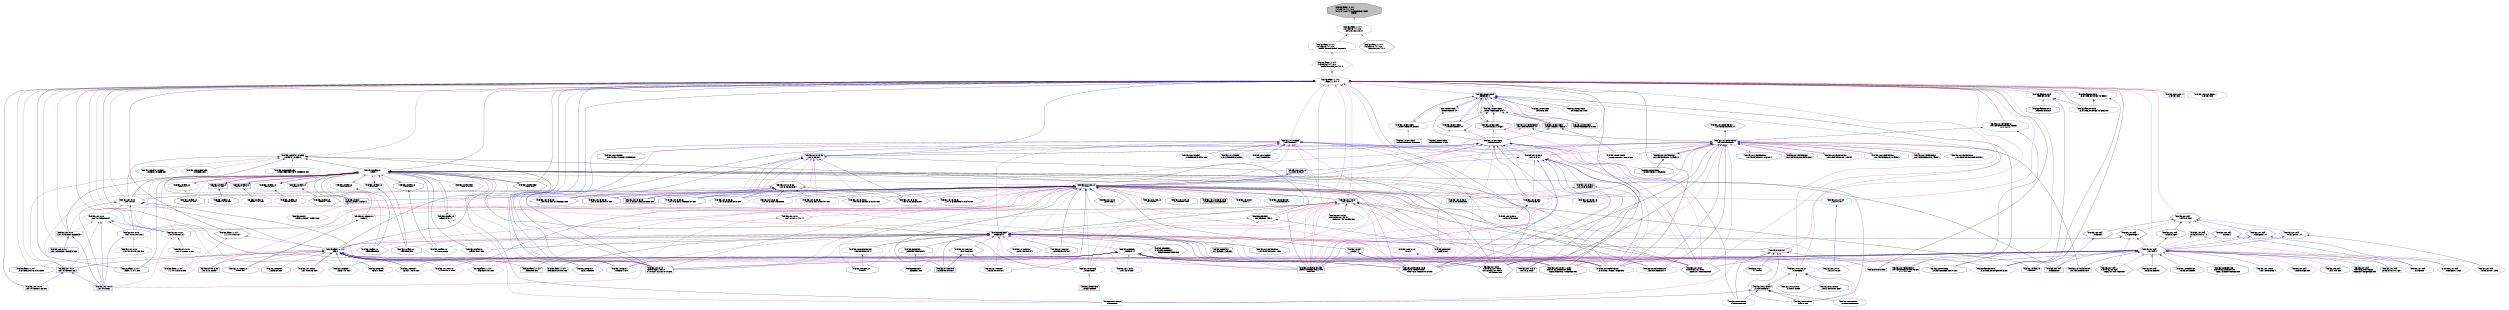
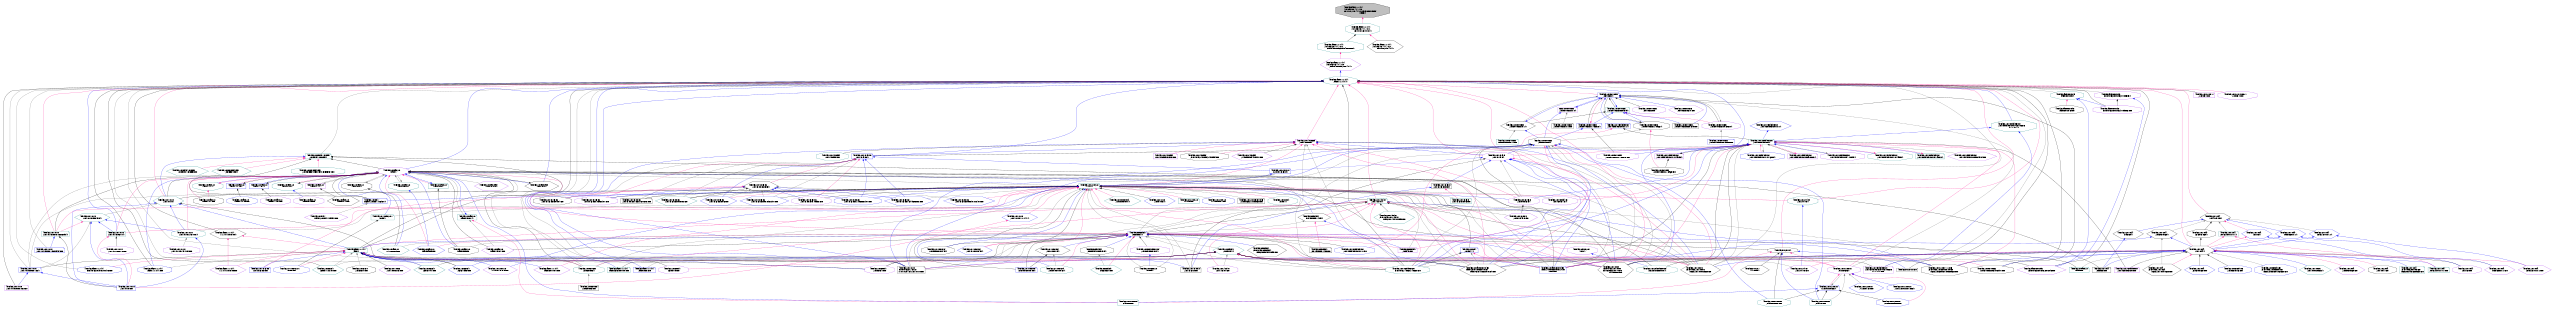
node "libraries/AP_Compass /DataFlash.h": label "libraries/AP_Compass /DataFlash.h" -> "libraries/AP_Compass /Compass.h"
node "libraries/AP_Compass /AP_Compass_HIL.cpp": added
node "libraries/AP_Mount /AP_Mount_Servo.h": shape octagon -> note
node "examples/AP_Notify /OreoLED_PX4.cpp": label "examples/AP_Notify /OreoLED_PX4.cpp" -> "libraries/AP_Notify /OreoLED_PX4.cpp"
